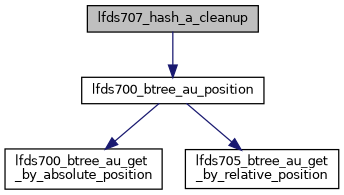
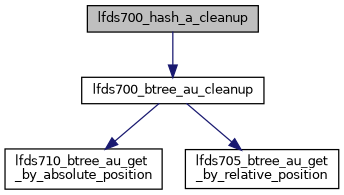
node "lfds707_hash_a_cleanup": label "lfds707_hash_a_cleanup" -> "lfds700_hash_a_cleanup"
node "lfds700_btree_au_position": label "lfds700_btree_au_position" -> "lfds700_btree_au_cleanup"
node "lfds700_btree_au_get _by_absolute_position": label "lfds700_btree_au_get _by_absolute_position" -> "lfds710_btree_au_get _by_absolute_position"
